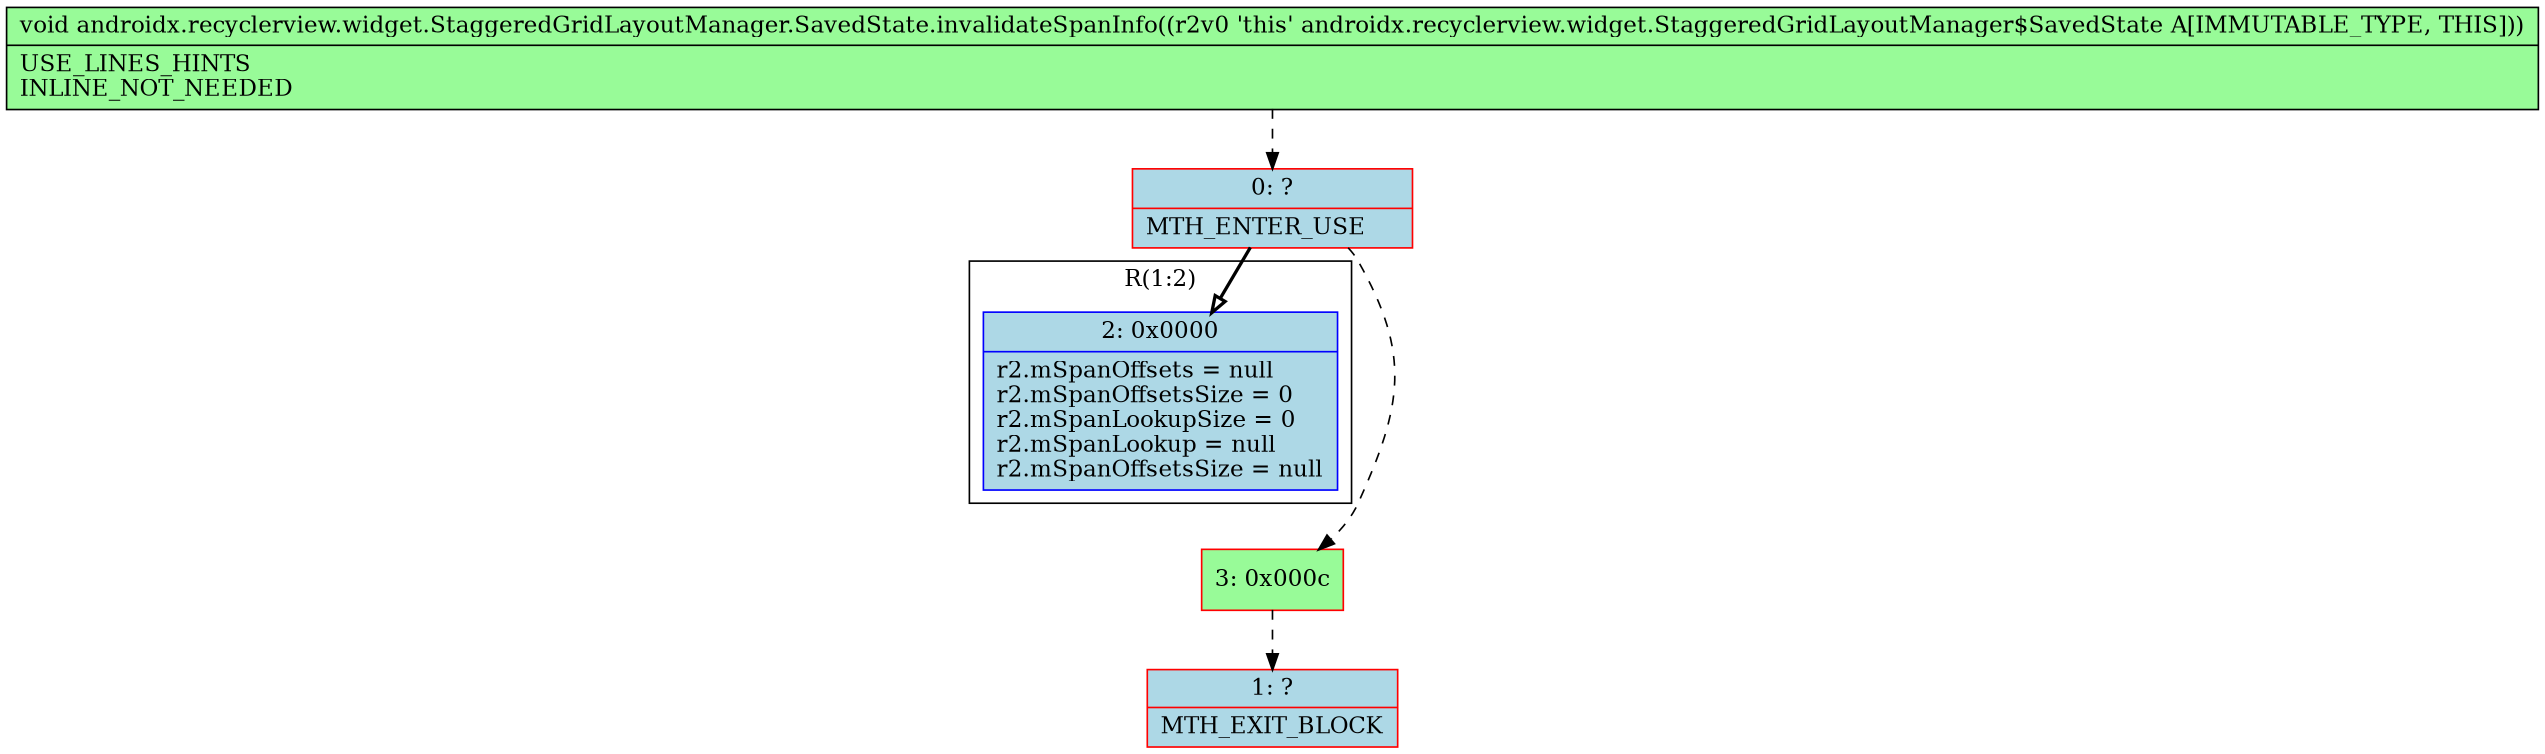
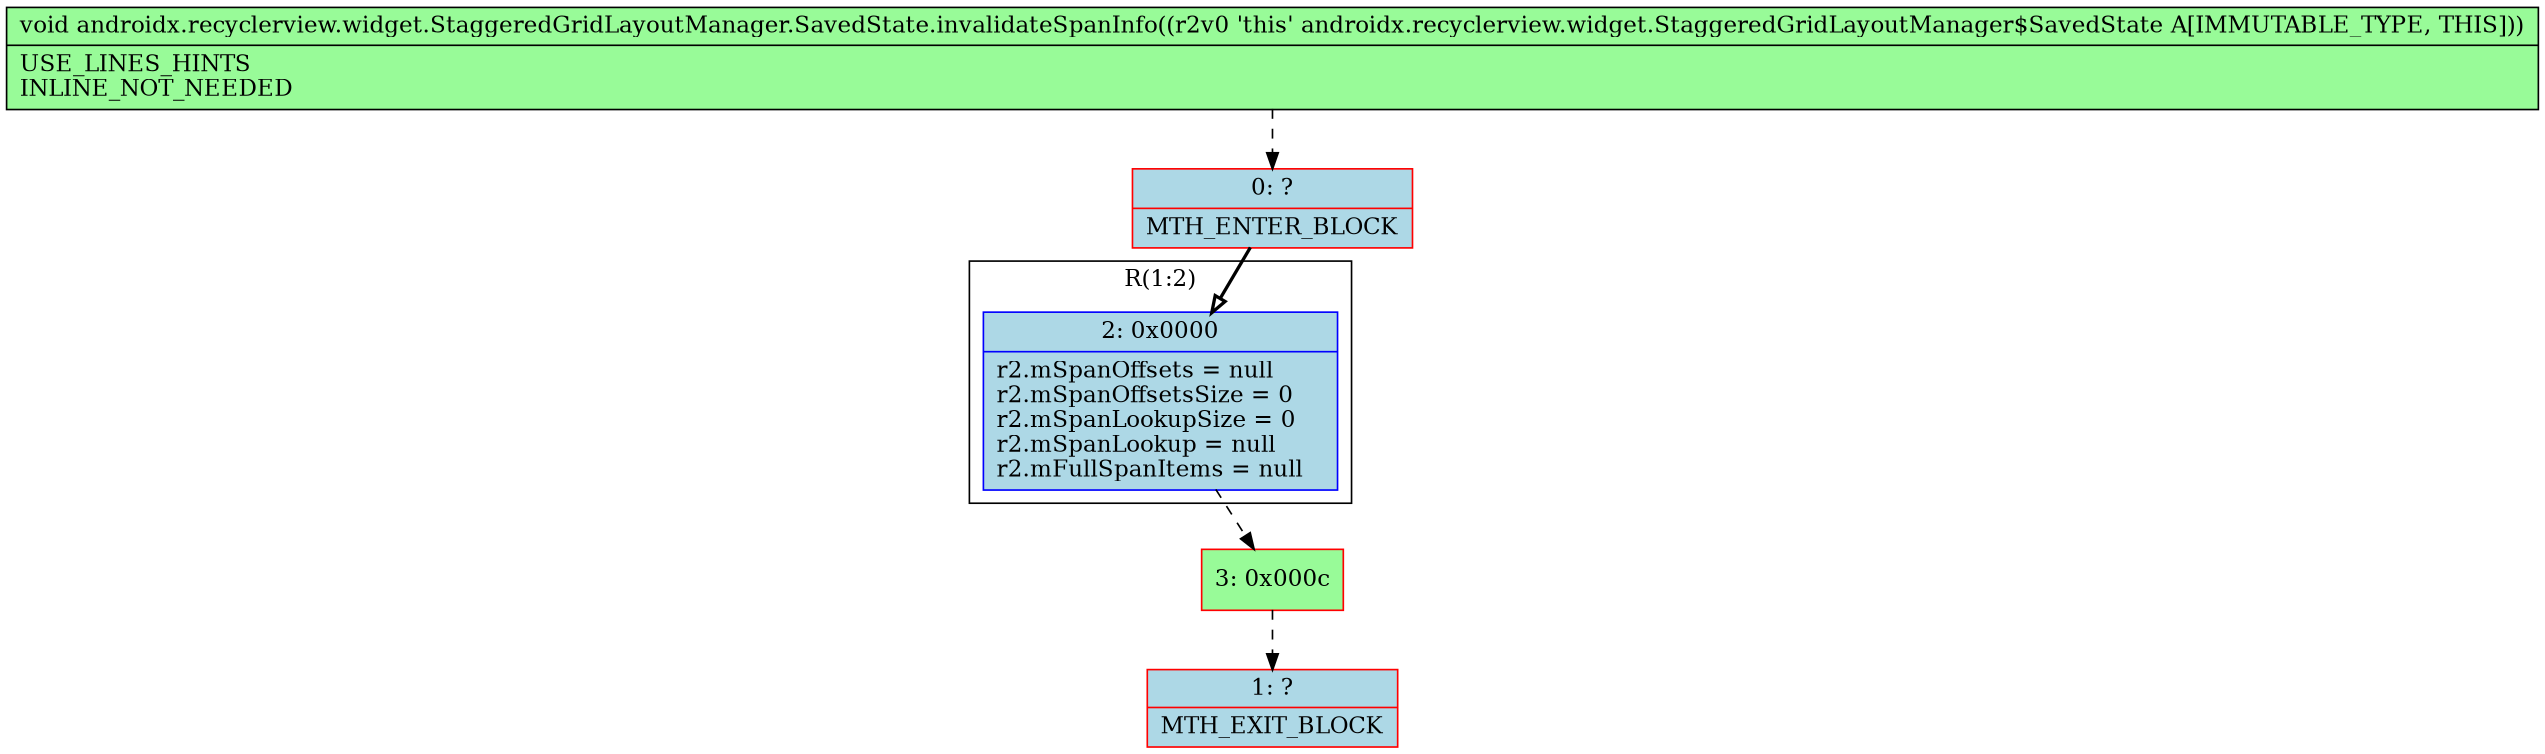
node "0: ?": text "MTH_ENTER_USE" -> "MTH_ENTER_BLOCK"
edge "0: ?" -> "3: 0x000c": now "2: 0x0000" -> "3: 0x000c"
node "2: 0x0000": text "r2.mSpanOffsetsSize = null" -> "r2.mFullSpanItems = null"
